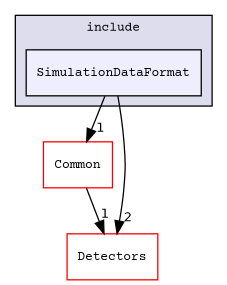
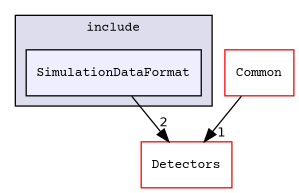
edge "SimulationDataFormat" -> "Common": removed
